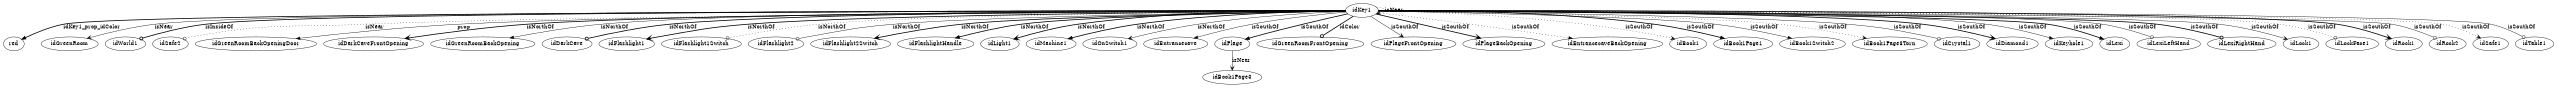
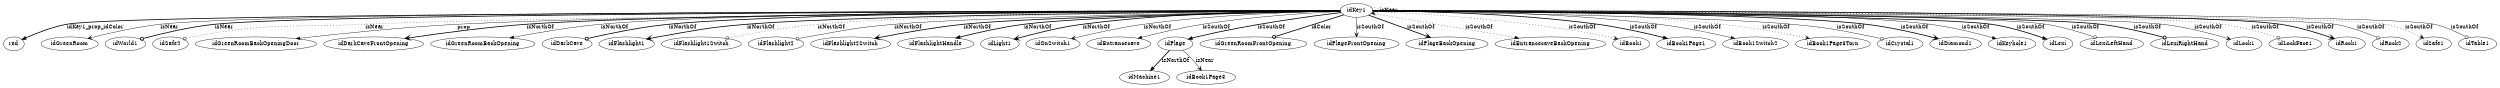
edge "idKey1" -> "idMachine1": now "idPlage" -> "idMachine1"
edge "idKey1" -> "idWorld1": label "isInsideOf" -> "isNear"
